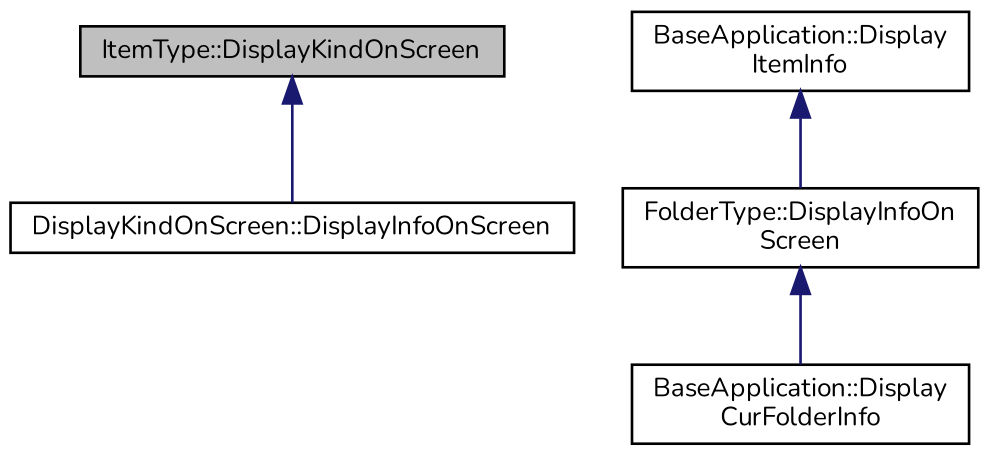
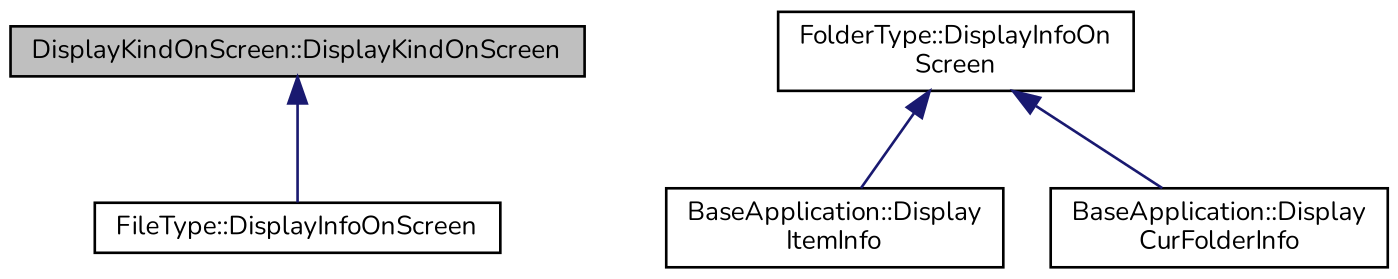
node "ItemType::DisplayKindOnScreen": label "ItemType::DisplayKindOnScreen" -> "DisplayKindOnScreen::DisplayKindOnScreen"
edge "FolderType::DisplayInfoOn Screen" -> "BaseApplication::Display ItemInfo": reversed
node "DisplayKindOnScreen::DisplayInfoOnScreen": label "DisplayKindOnScreen::DisplayInfoOnScreen" -> "FileType::DisplayInfoOnScreen"
